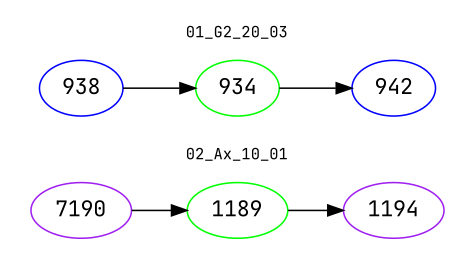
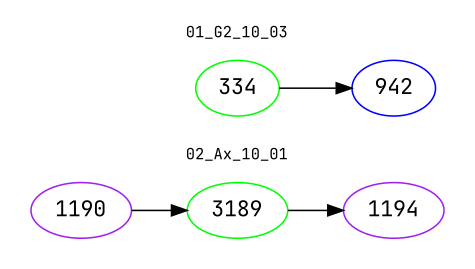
cluster "01_G2_20_03": label "01_G2_20_03" -> "01_G2_10_03"
node "938": removed
node "934": label "934" -> "334"
node "7190": label "7190" -> "1190"
node "1189": label "1189" -> "3189"
